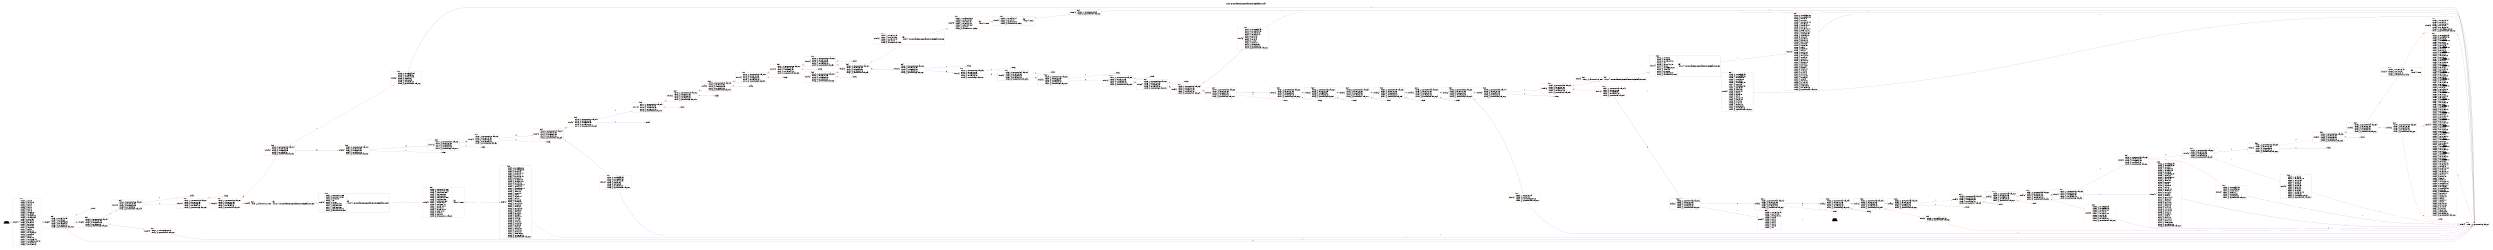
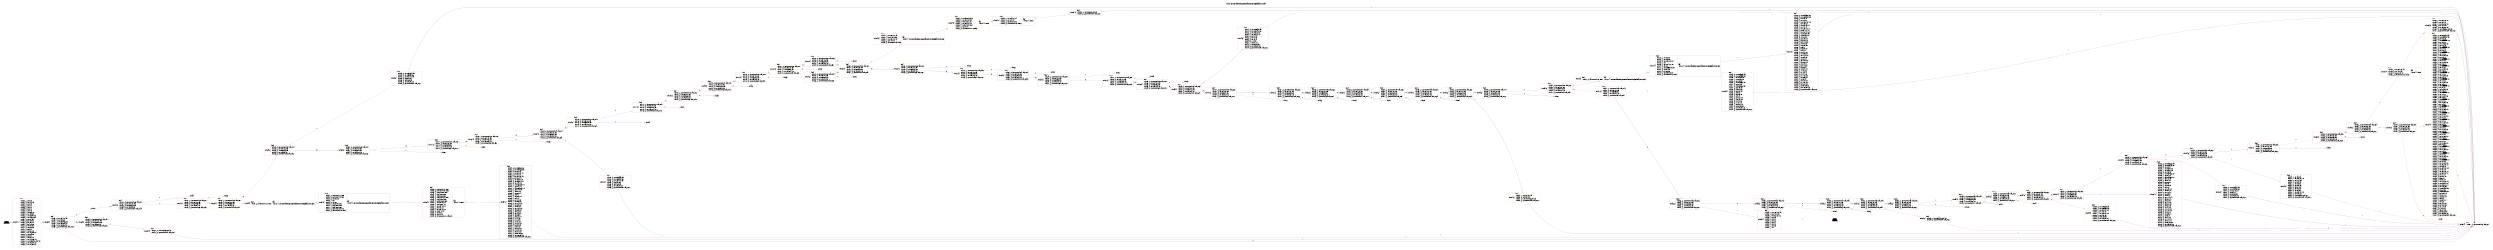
edge "0x40165f [28]" -> "0x40167b [28]": now "0x4027b3" -> "0x40167b [28]"
